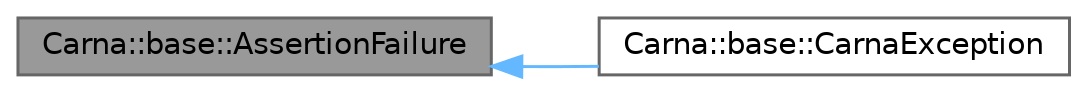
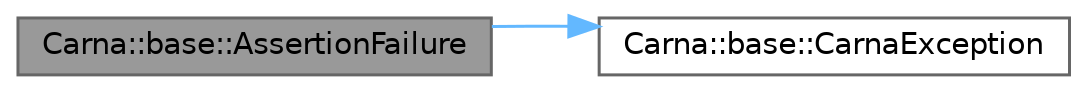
edge "Carna::base::CarnaException" -> "Carna::base::AssertionFailure": reversed
